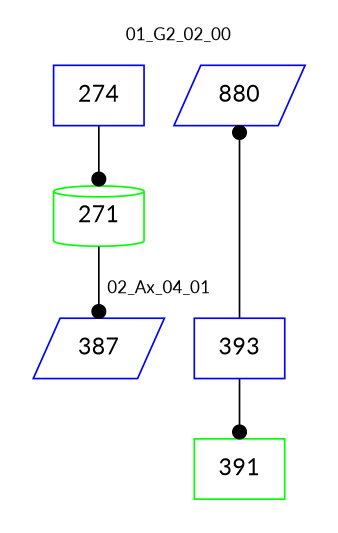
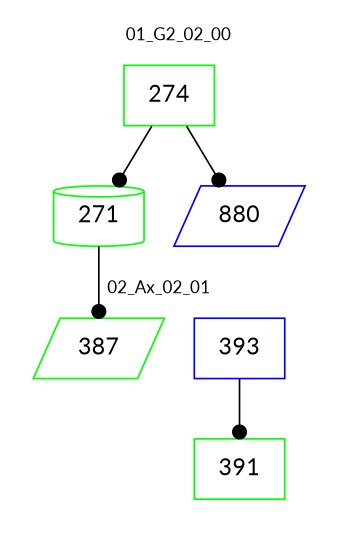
node "274": color blue -> green
edge "393" -> "880": now "274" -> "880"
cluster "02_Ax_04_01": label "02_Ax_04_01" -> "02_Ax_02_01"
node "387": color blue -> green
